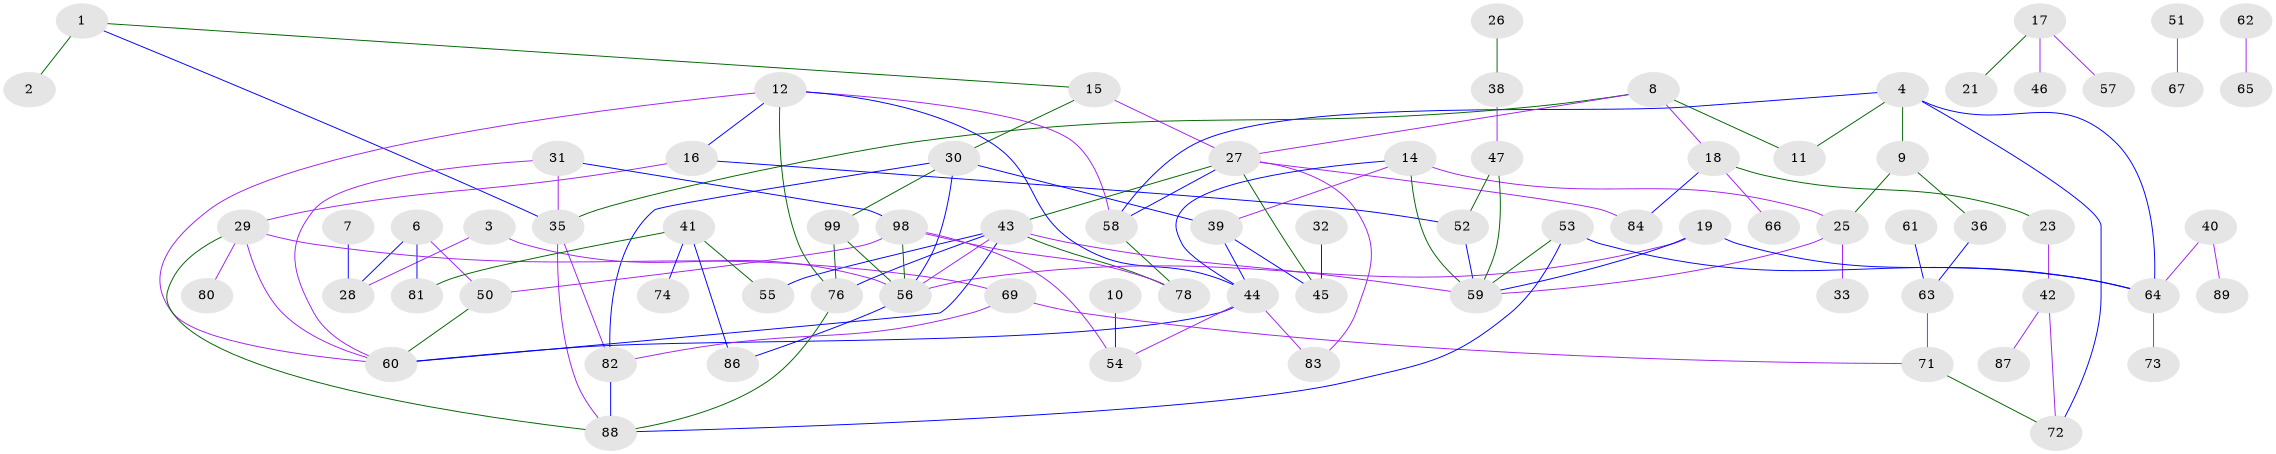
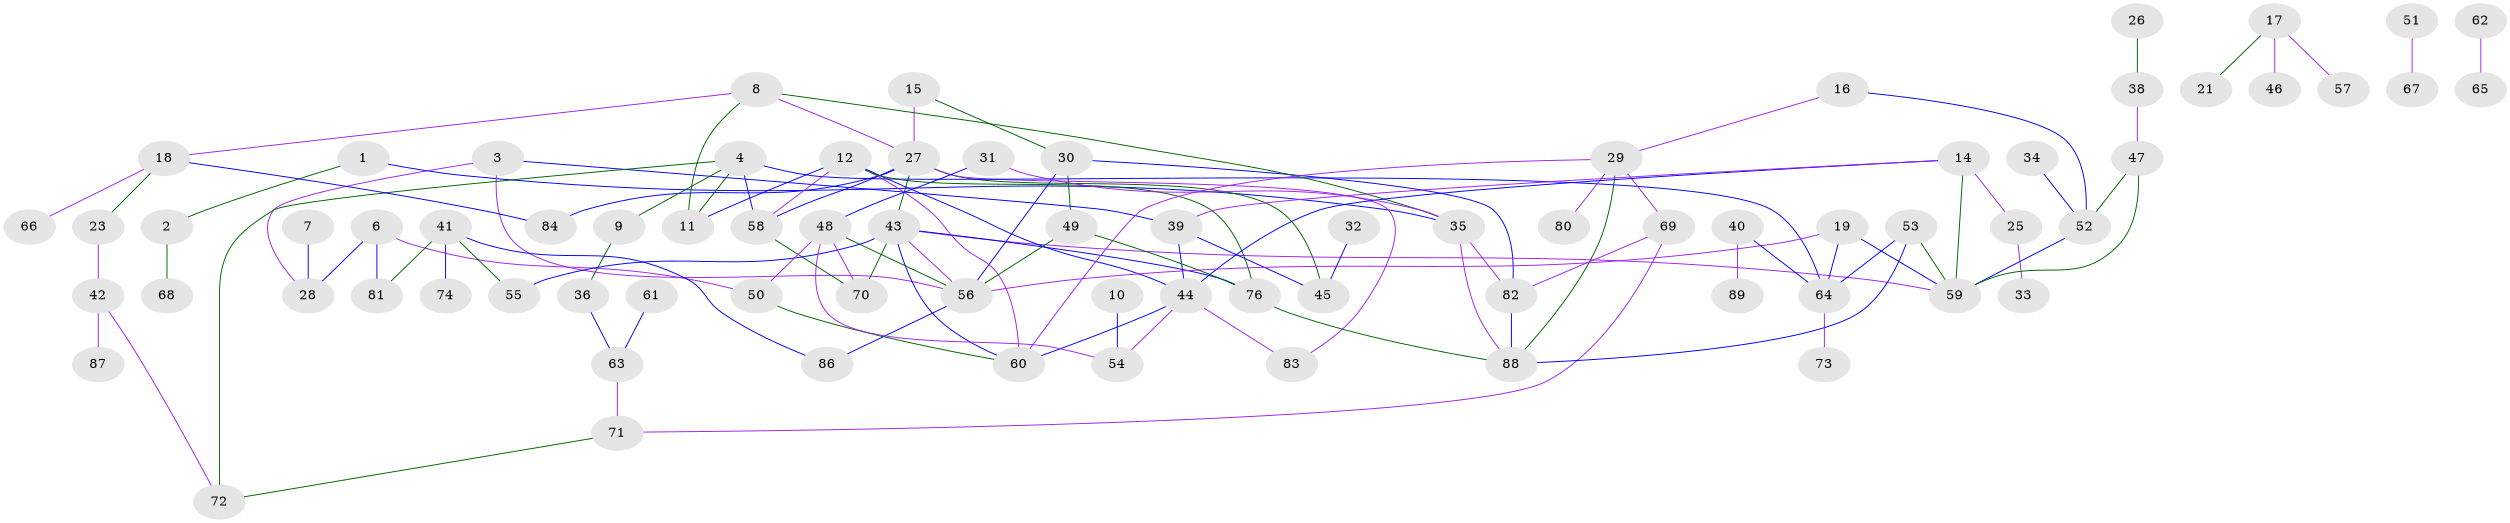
edge "1" -- "15": removed
edge "12" -- "16": now "12" -- "11"
node "34": added
edge "27" -- "84": color purple -> blue
edge "9" -- "25": removed
edge "31" -- "60": removed
edge "30" -- "39": now "3" -- "39"
edge "4" -- "72": color blue -> darkgreen
node "99": label "99" -> "49"
node "98": label "98" -> "48"
edge "40" -- "64": color purple -> blue
edge "25" -- "59": removed
node "68": added
node "78": label "78" -> "70"
